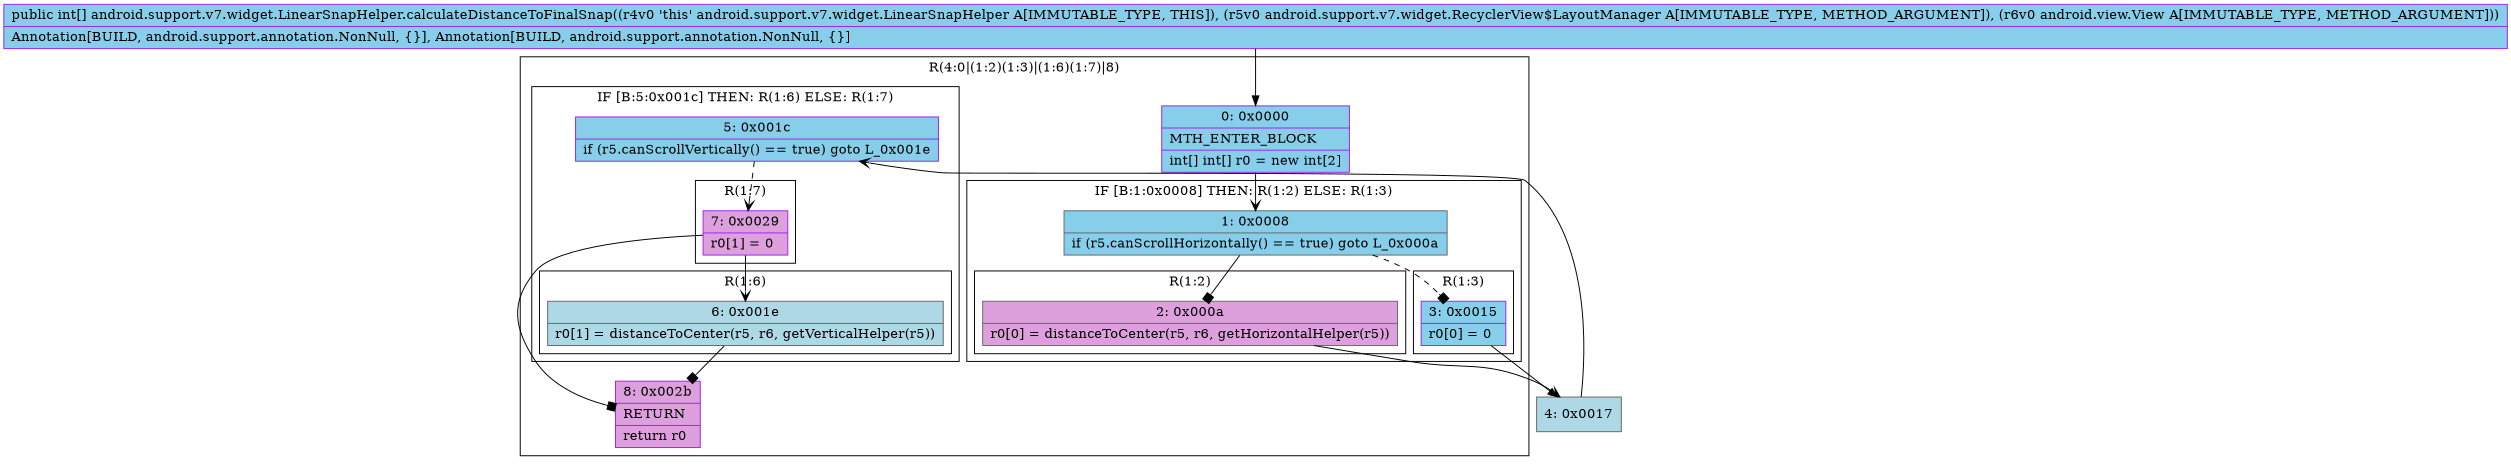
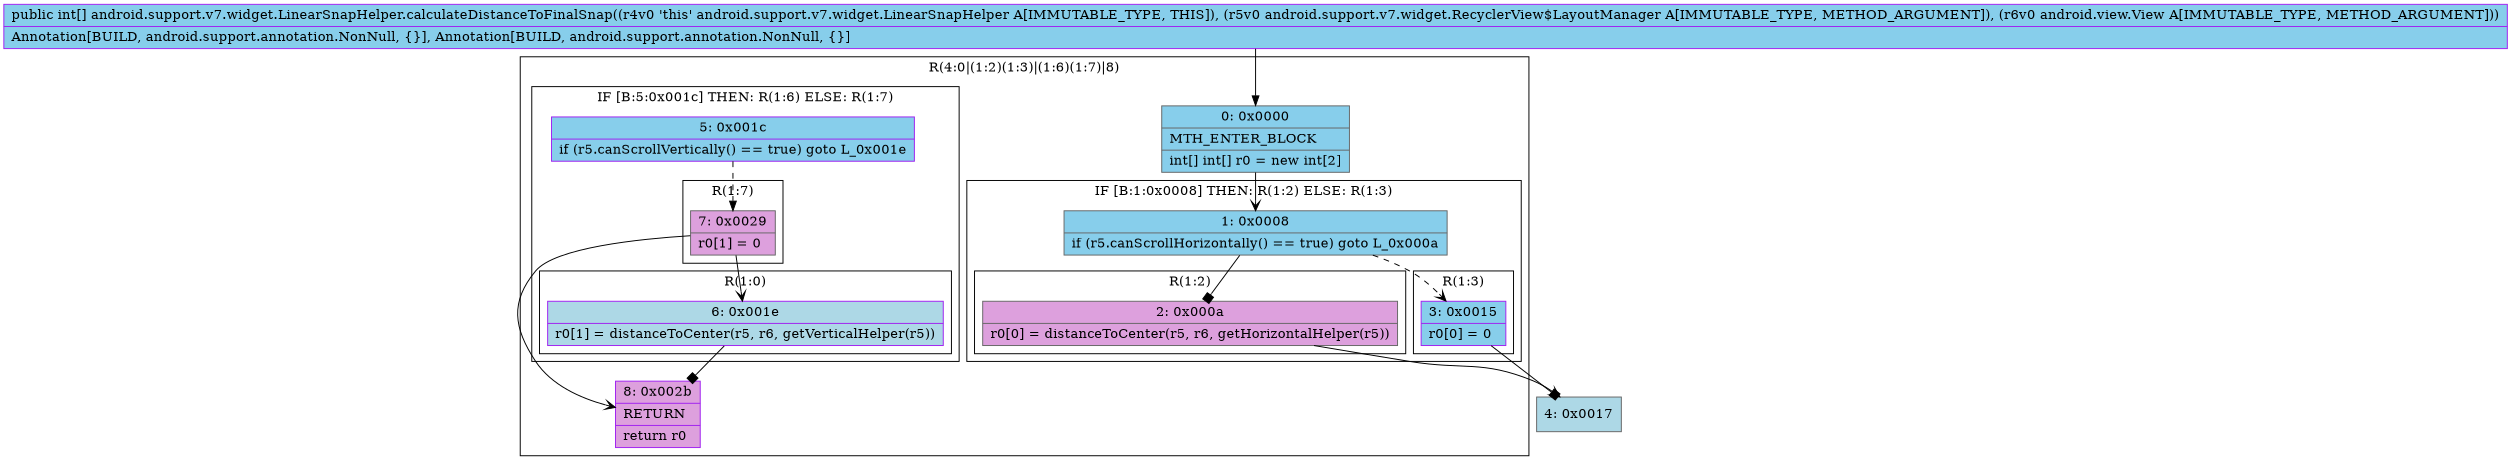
node "0: 0x0000": color purple -> gray40
edge "4: 0x0017" -> "5: 0x001c": removed
edge "5: 0x001c" -> "7: 0x0029": arrowhead vee -> normal
node "7: 0x0029": color purple -> gray40
edge "7: 0x0029" -> "8: 0x002b": arrowhead box -> vee
edge "1: 0x0008" -> "3: 0x0015": arrowhead box -> vee
cluster "R(1:6)": label "R(1:6)" -> "R(1:0)"
node "6: 0x001e": color gray40 -> purple
edge "3: 0x0015" -> "4: 0x0017": arrowhead normal -> box
